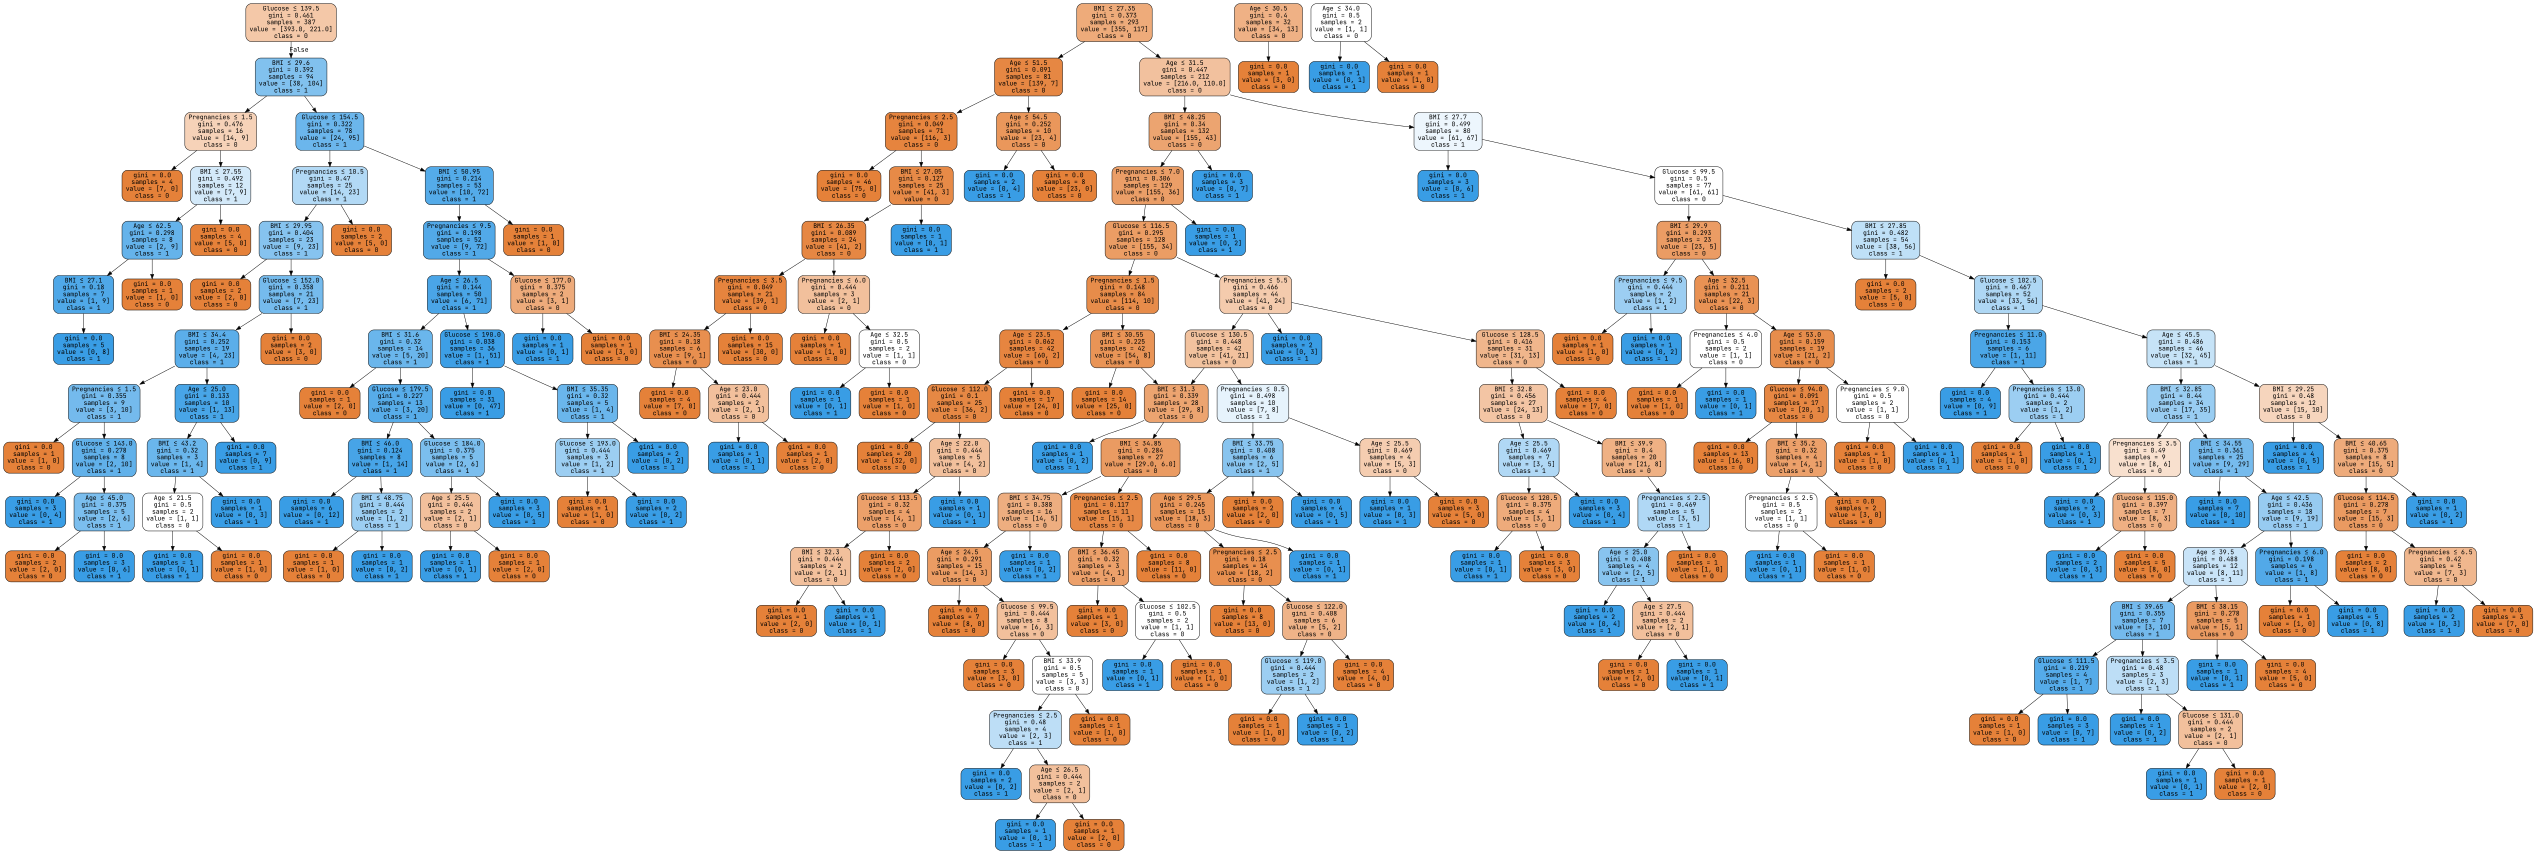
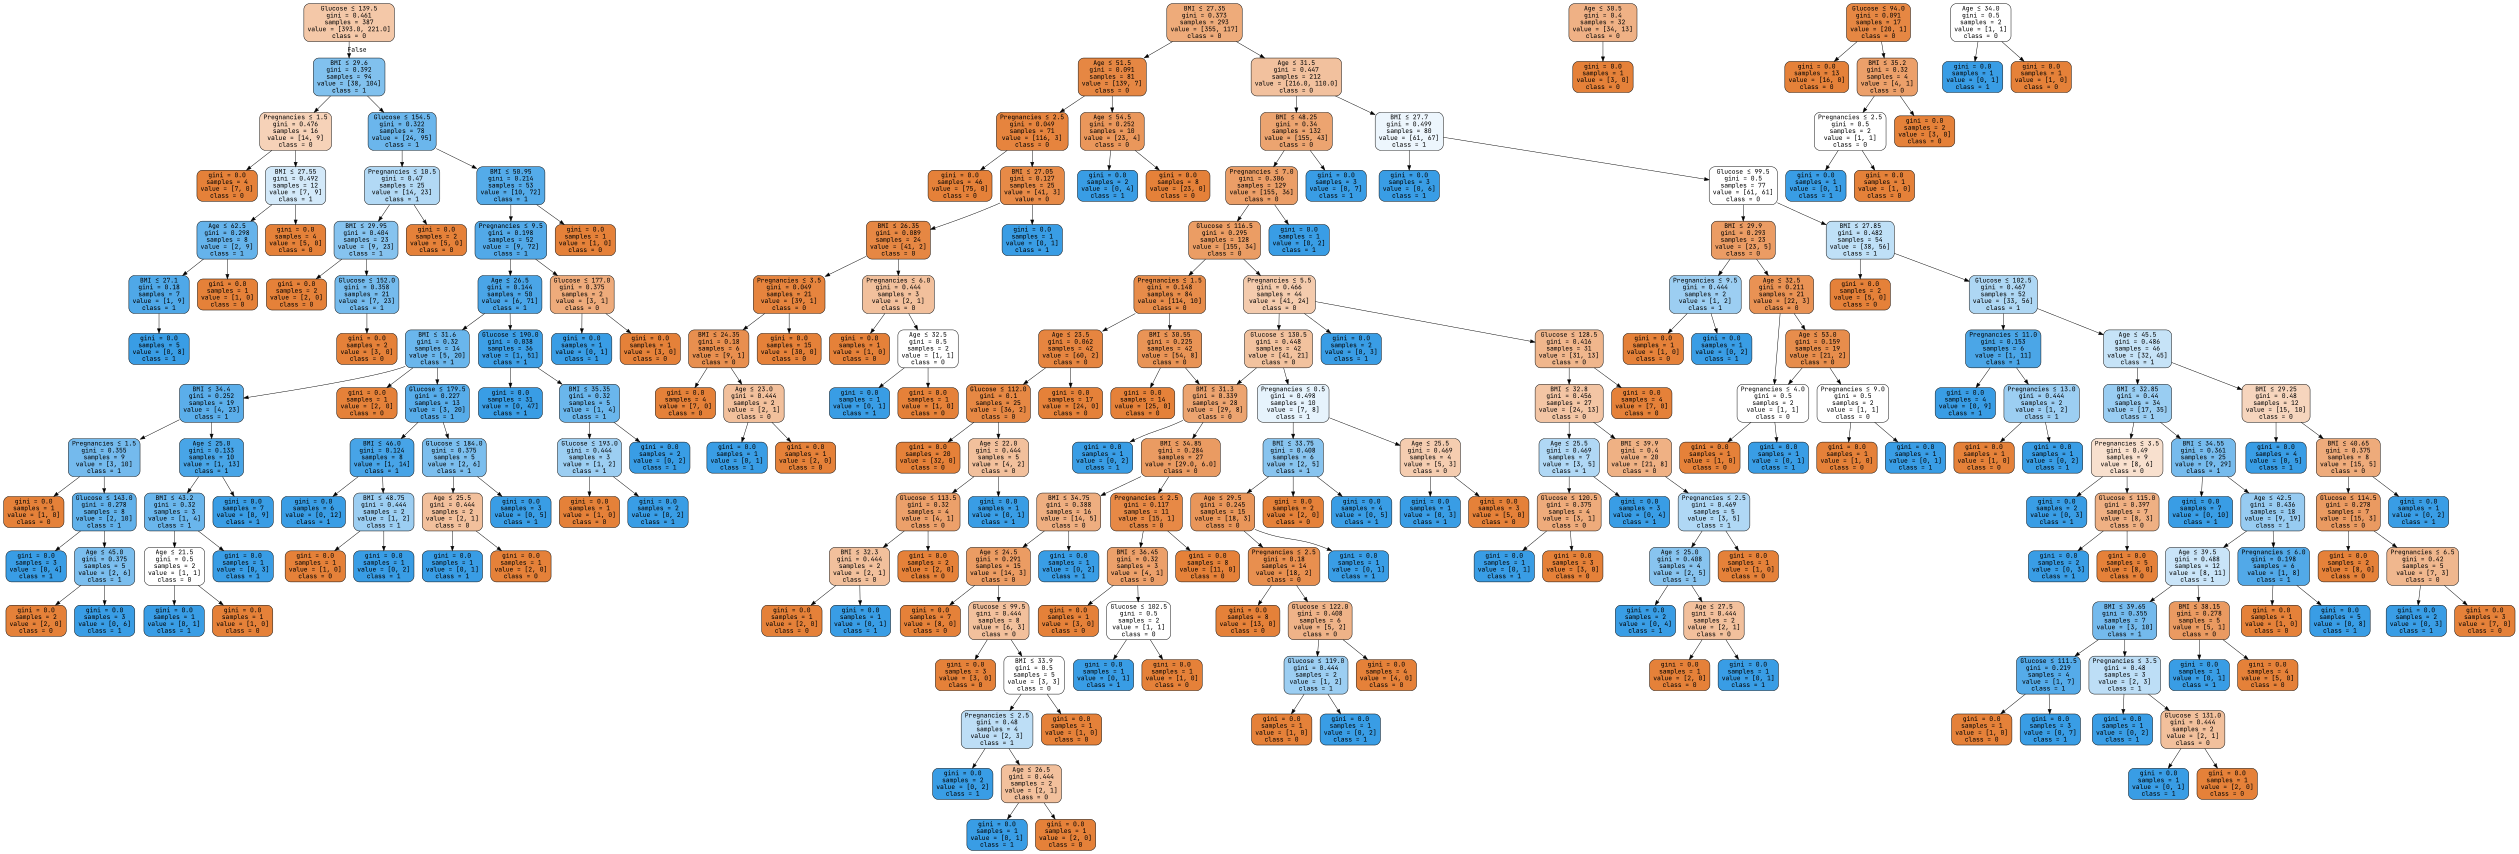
edge "Glucose ≤ 152.0" -> "BMI ≤ 34.4": now "BMI ≤ 31.6" -> "BMI ≤ 34.4"
edge "Age ≤ 53.0" -> "Glucose ≤ 94.0": now "Age ≤ 53.0" -> "Pregnancies ≤ 4.0"
node "BMI ≤ 39.9": text "samples = 20" -> "value = 20"
